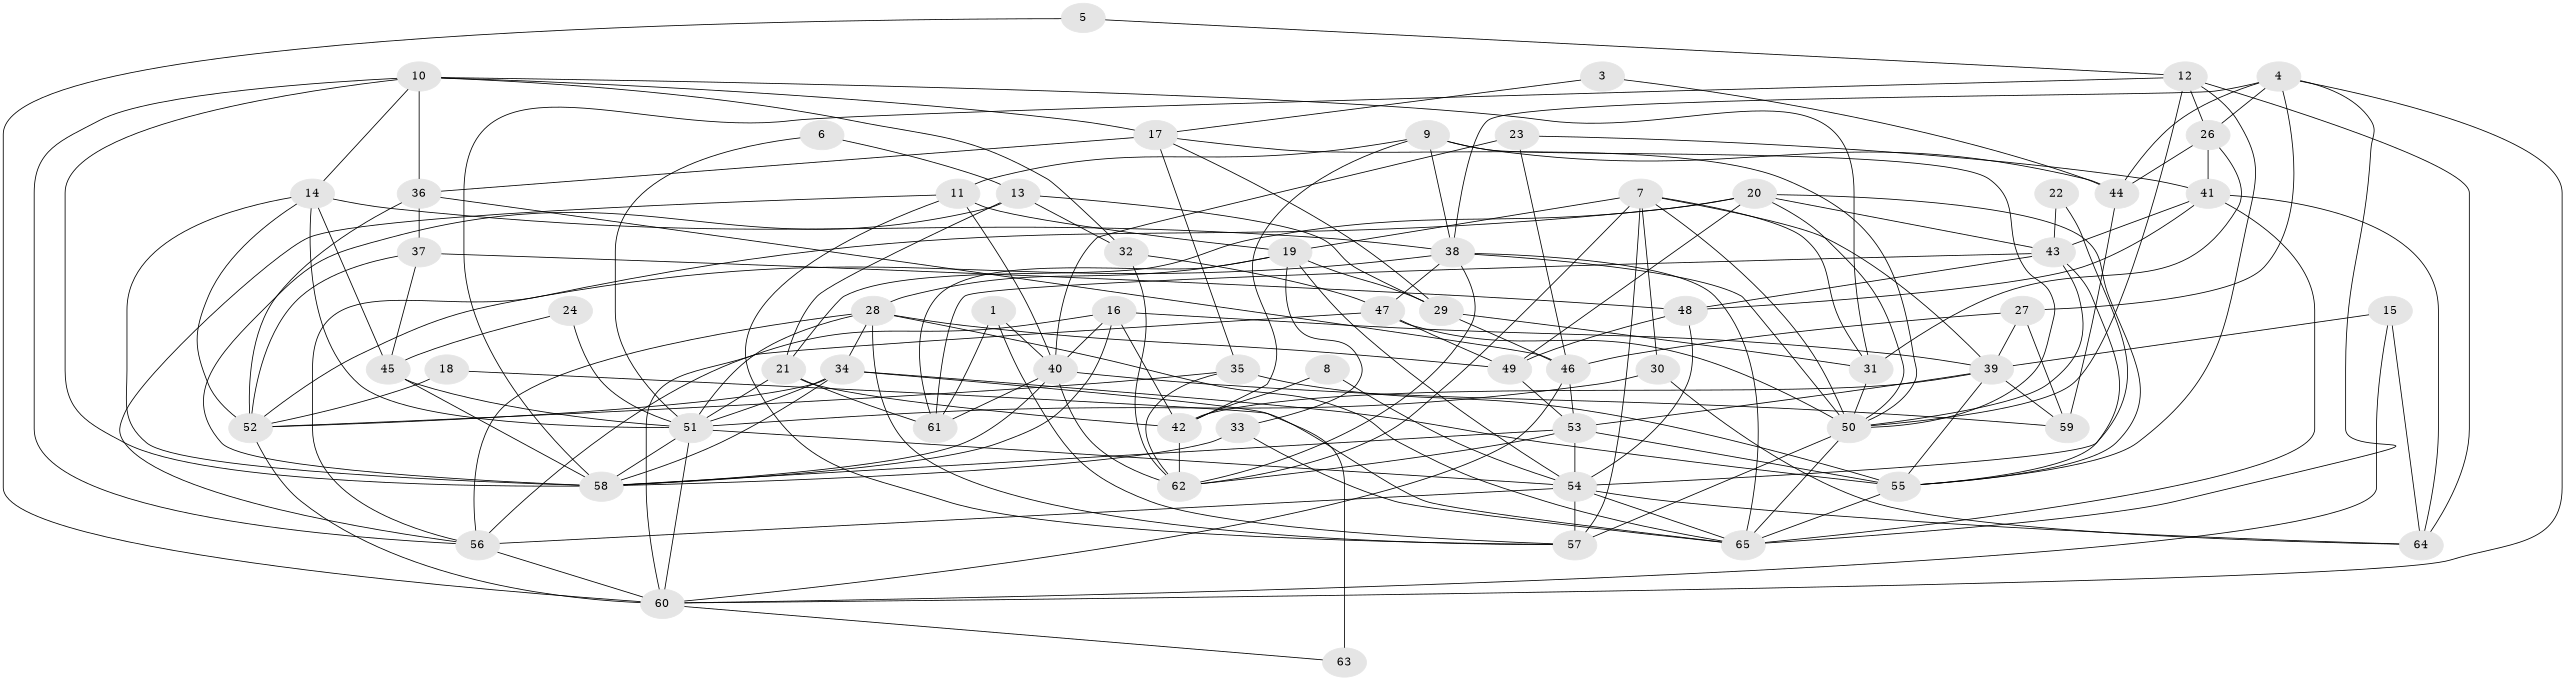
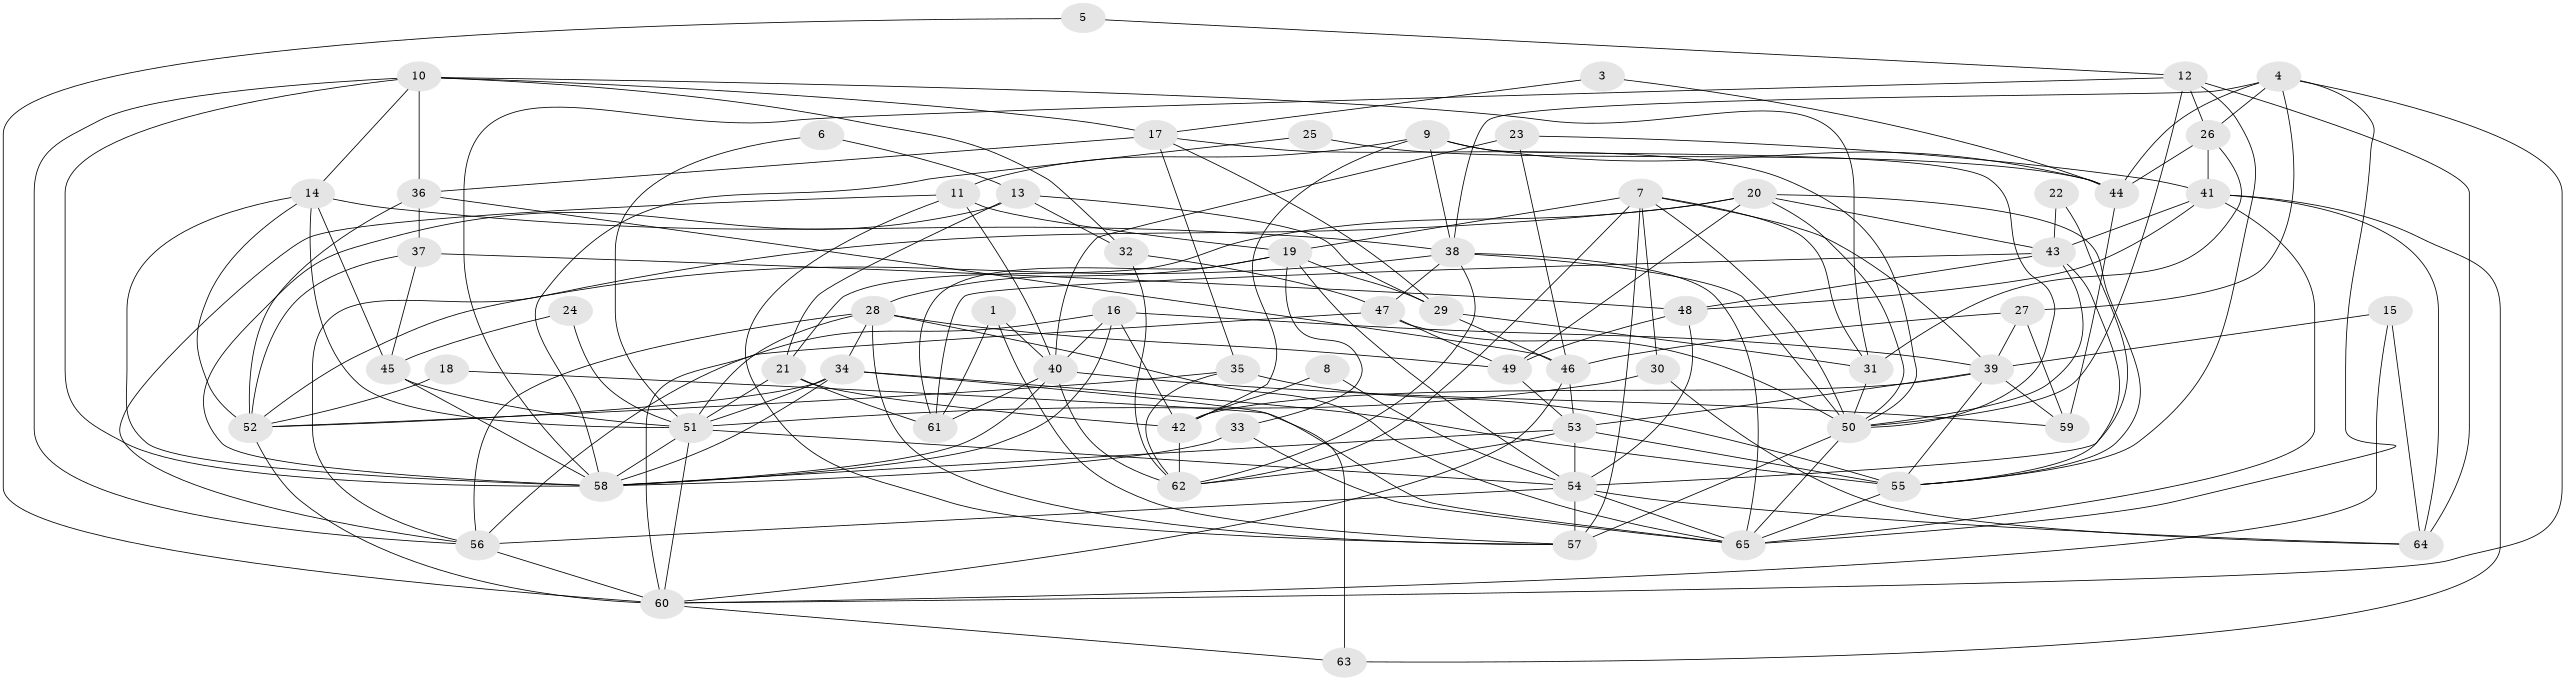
node "25": added
edge "41" -- "63": added
